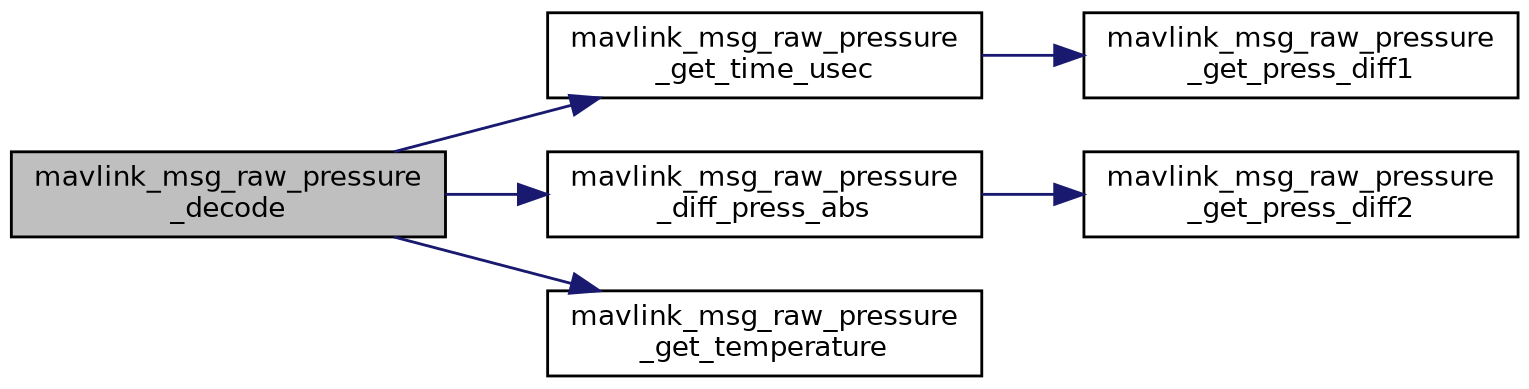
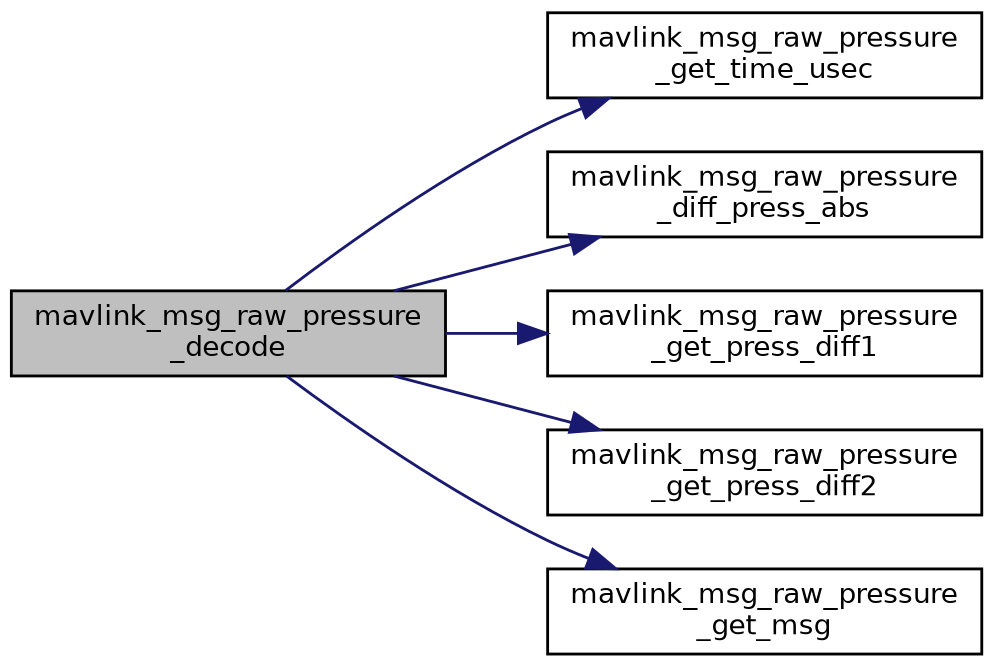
edge "mavlink_msg_raw_pressure _get_time_usec" -> "mavlink_msg_raw_pressure _get_press_diff1": now "mavlink_msg_raw_pressure _decode" -> "mavlink_msg_raw_pressure _get_press_diff1"
edge "mavlink_msg_raw_pressure _diff_press_abs" -> "mavlink_msg_raw_pressure _get_press_diff2": now "mavlink_msg_raw_pressure _decode" -> "mavlink_msg_raw_pressure _get_press_diff2"
node "mavlink_msg_raw_pressure _get_temperature": label "mavlink_msg_raw_pressure _get_temperature" -> "mavlink_msg_raw_pressure _get_msg"
